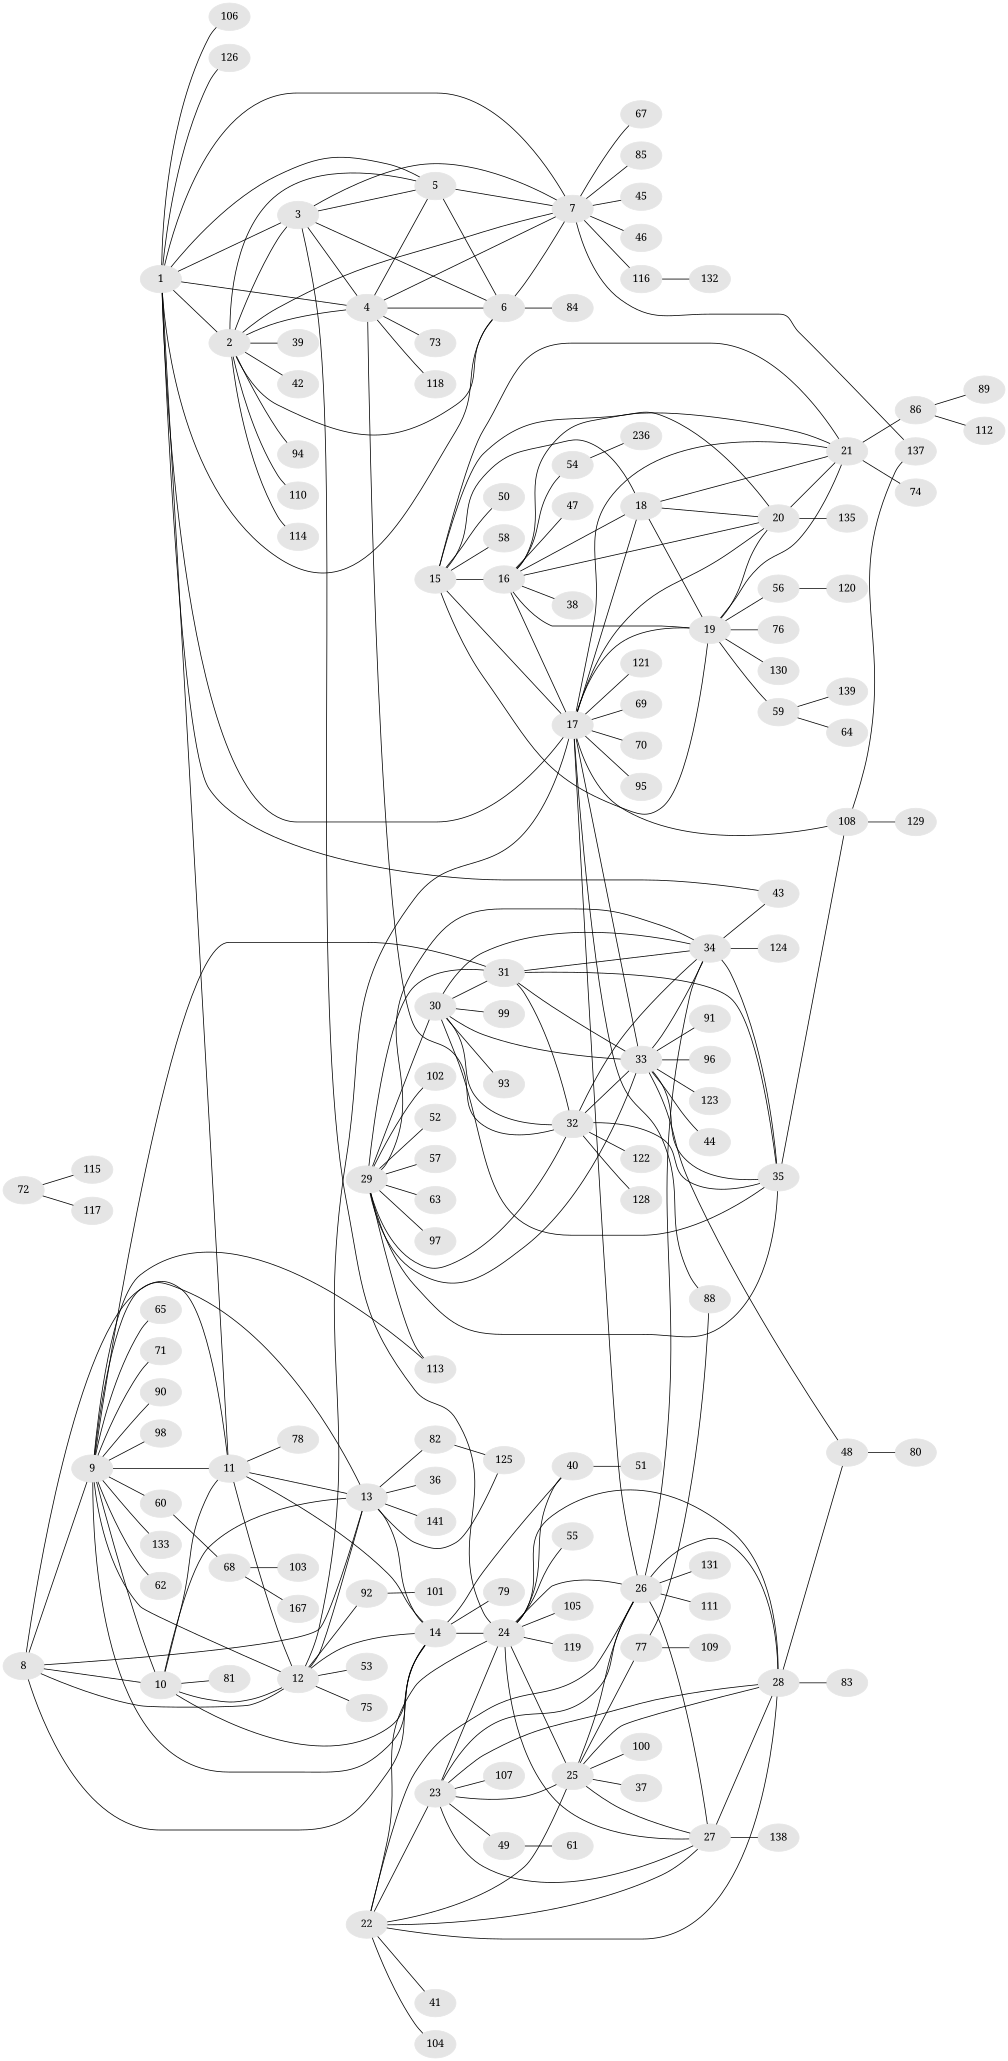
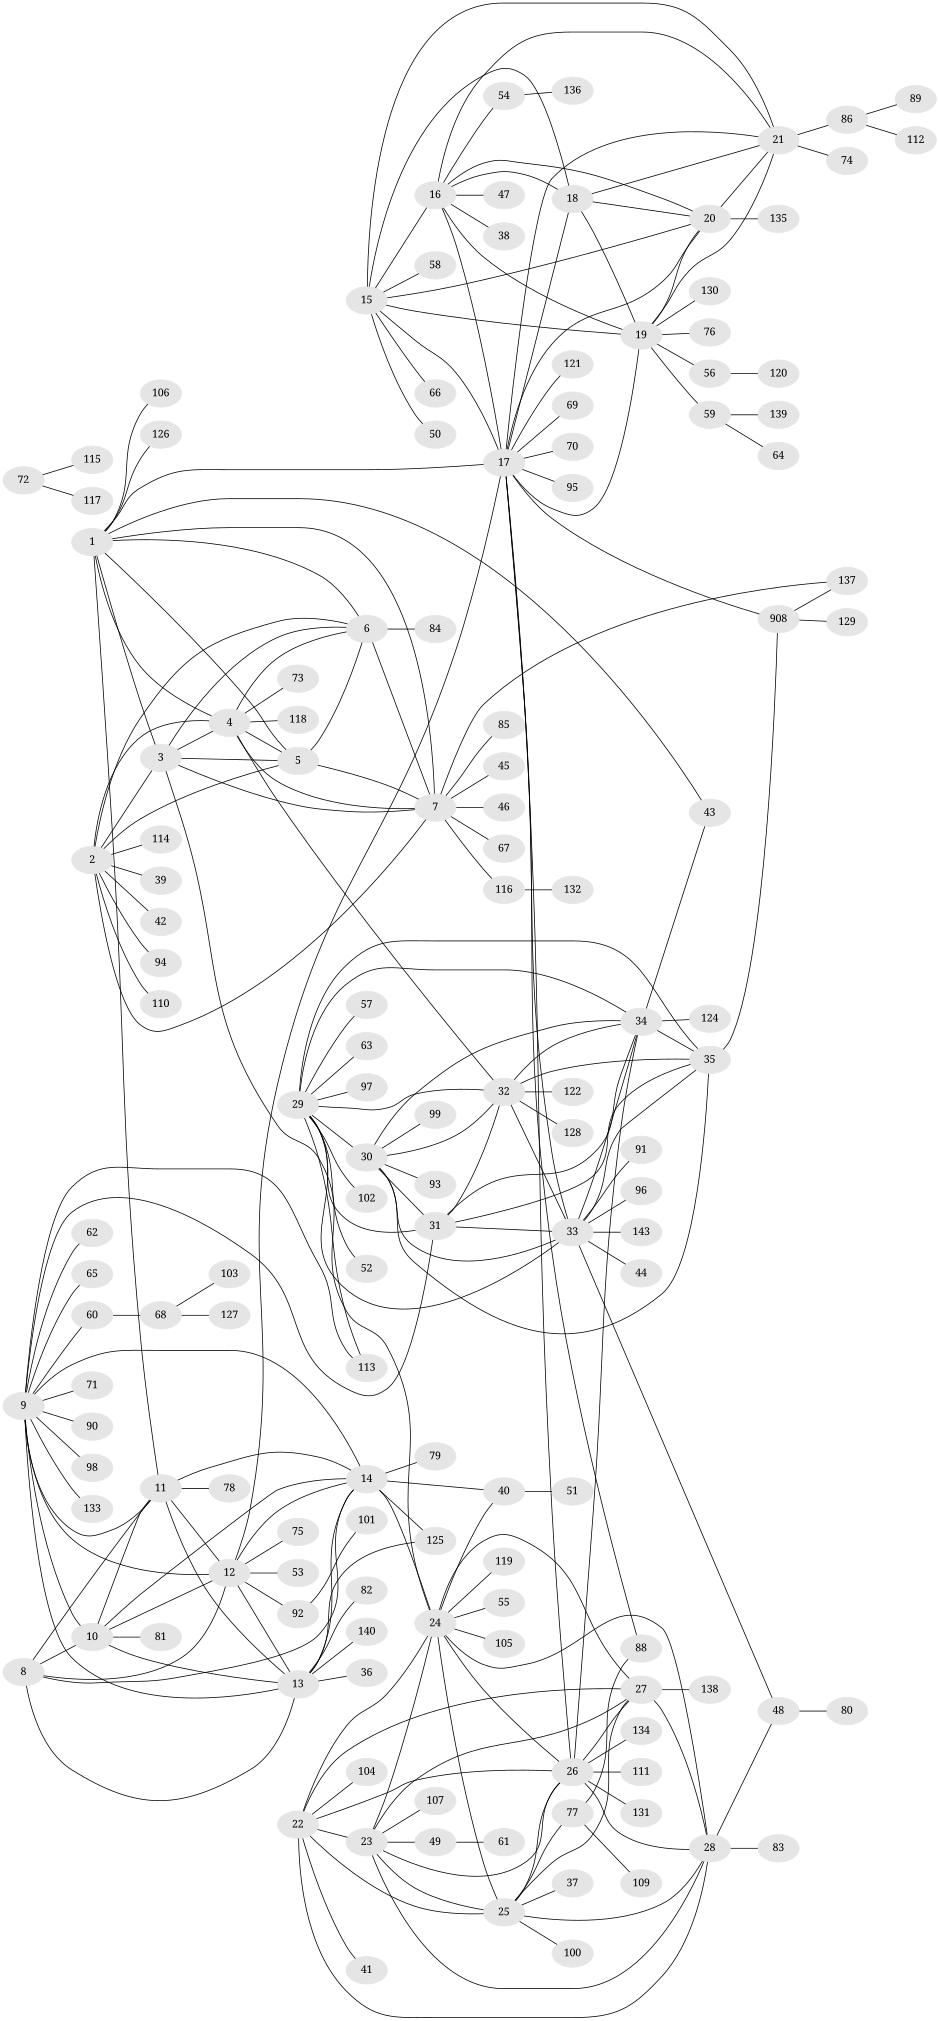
edge "1" -- "2": removed
node "66": added
node "236": label "236" -> "136"
node "108": label "108" -> "908"
node "123": label "123" -> "143"
edge "82" -- "125": now "14" -- "125"
node "141": label "141" -> "140"
edge "9" -- "8": removed
node "167": label "167" -> "127"
node "134": added
